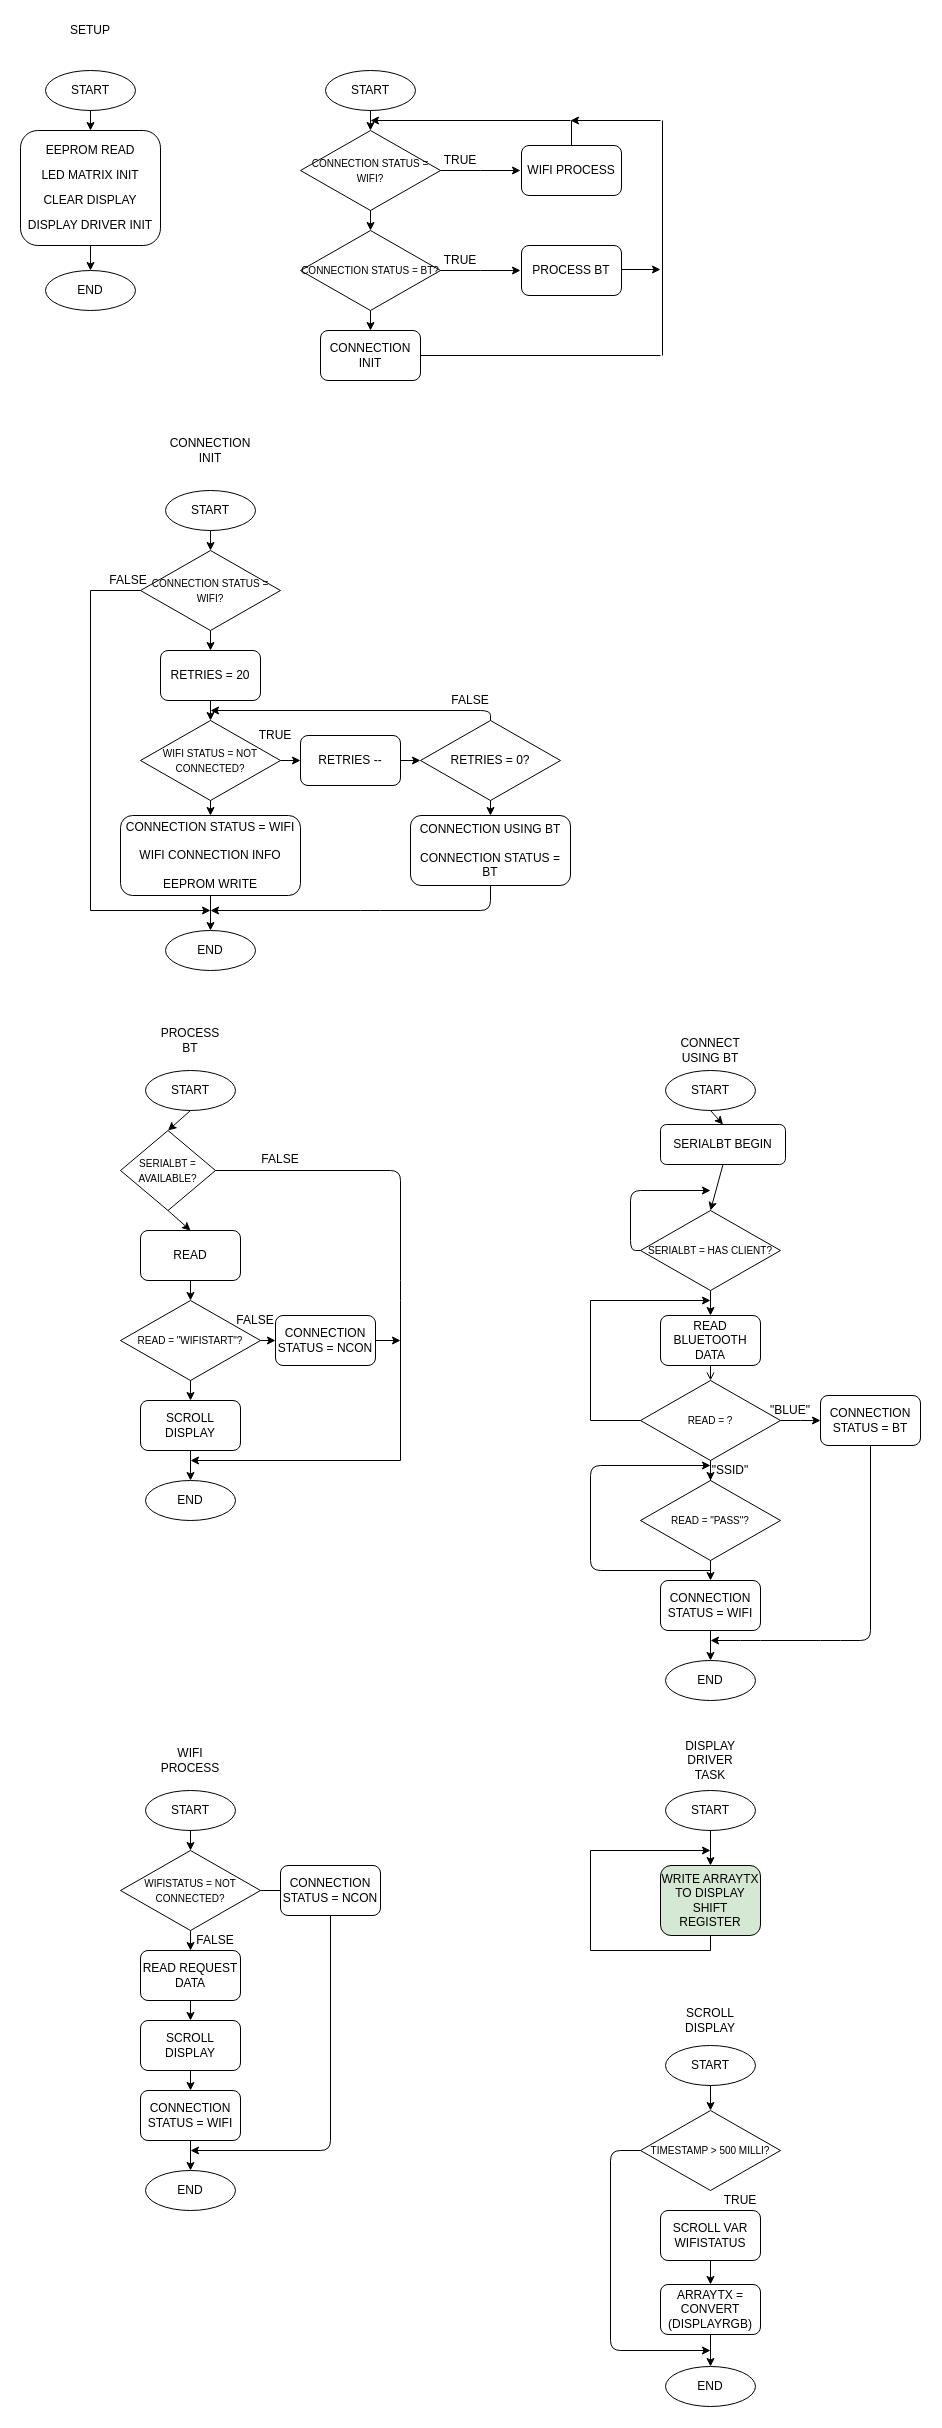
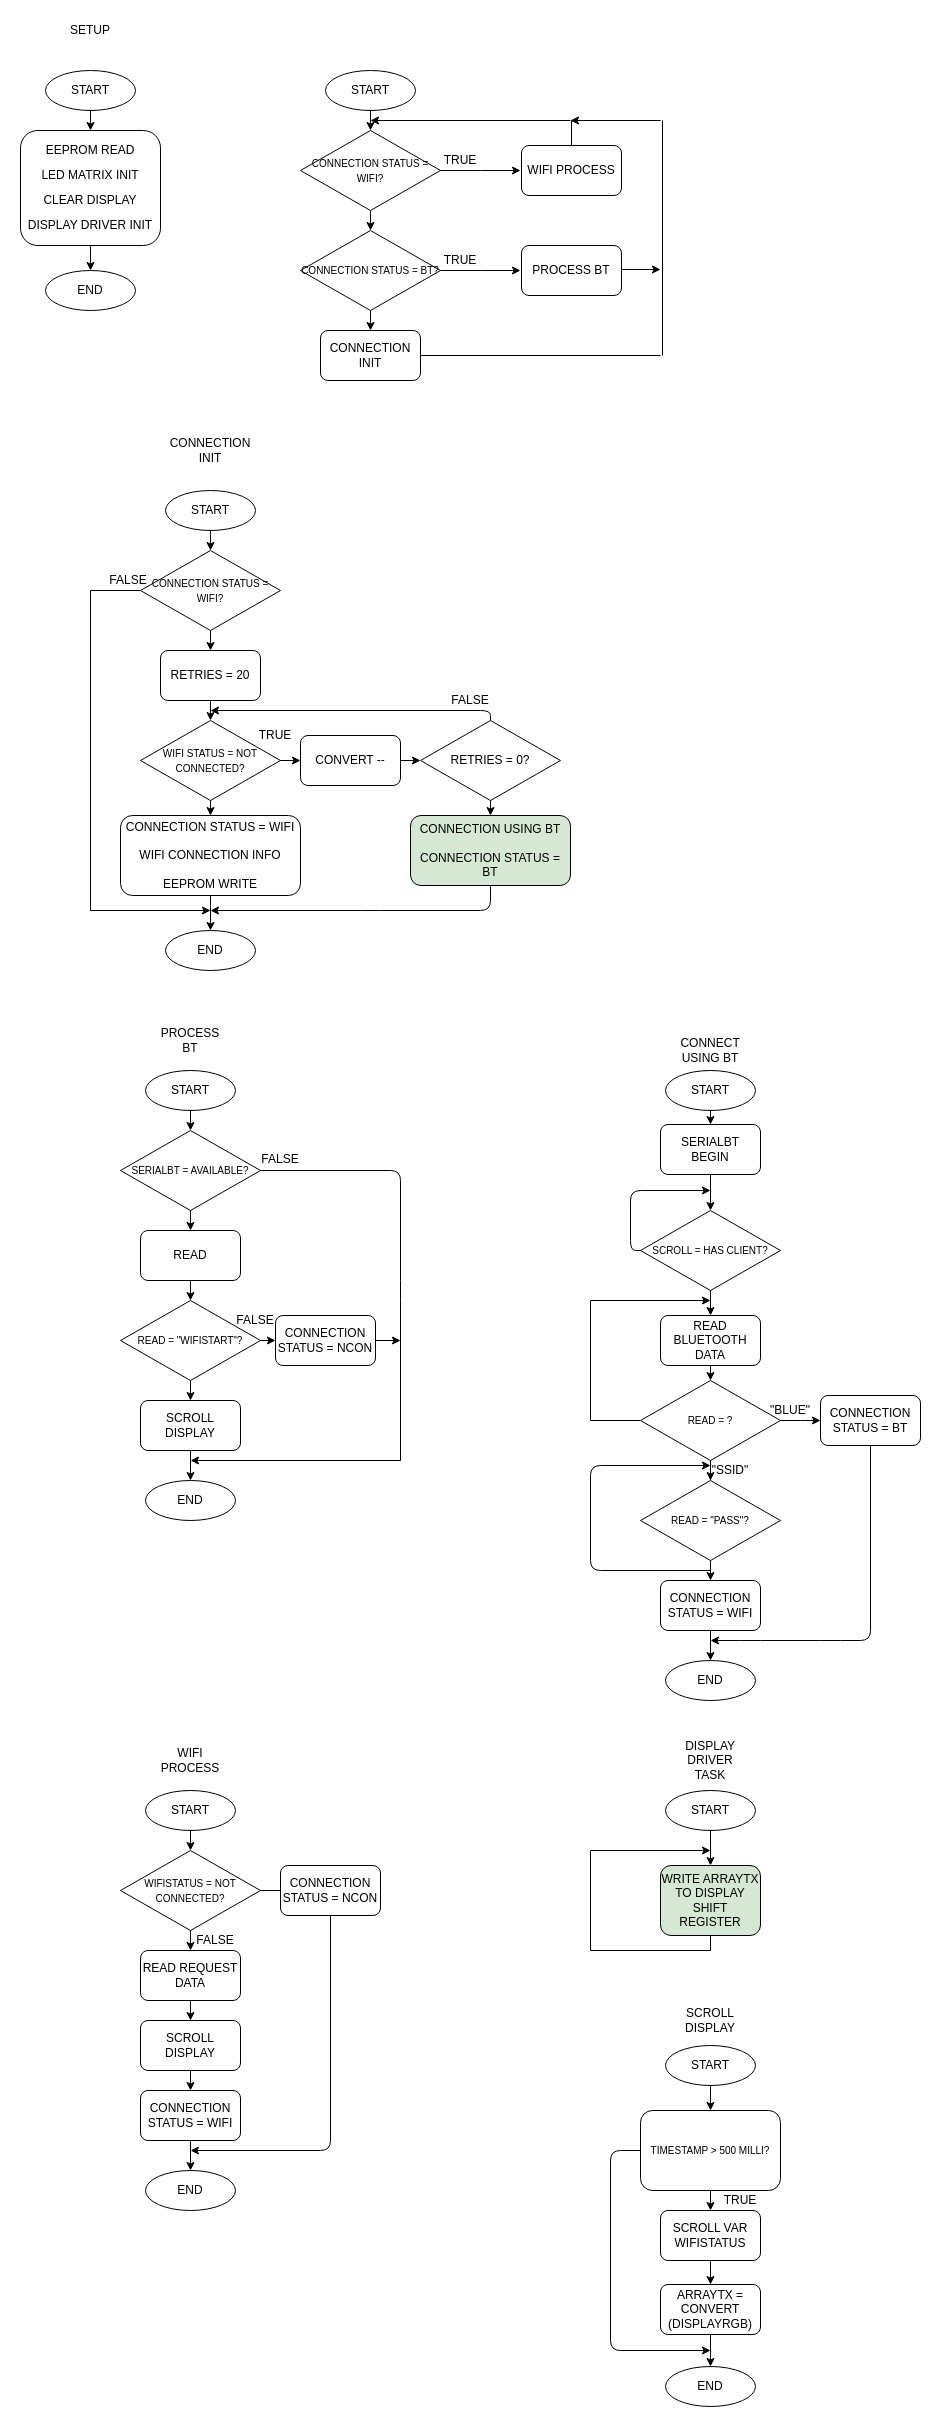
node "RETRIES --": label "RETRIES --" -> "CONVERT --"
node "CONNECTION USING BT CONNECTION STATUS = BT": fillcolor #ffffff -> #d5e8d4
node "SERIALBT BEGIN": size 125x40 -> 100x50
node "SERIALBT = AVAILABLE?": size 95x80 -> 140x80
node "SERIALBT = HAS CLIENT?": label "SERIALBT = HAS CLIENT?" -> "SCROLL = HAS CLIENT?"
edge "READ BLUETOOTH DATA" -> "READ = ?": arrowhead open -> classic
node "TIMESTAMP > 500 MILLI?": shape diamond -> rounded rectangle
edge "TIMESTAMP > 500 MILLI?" -> "SCROLL VAR WIFISTATUS": added
